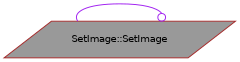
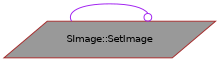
node "SetImage::SetImage": label "SetImage::SetImage" -> "SImage::SetImage"
